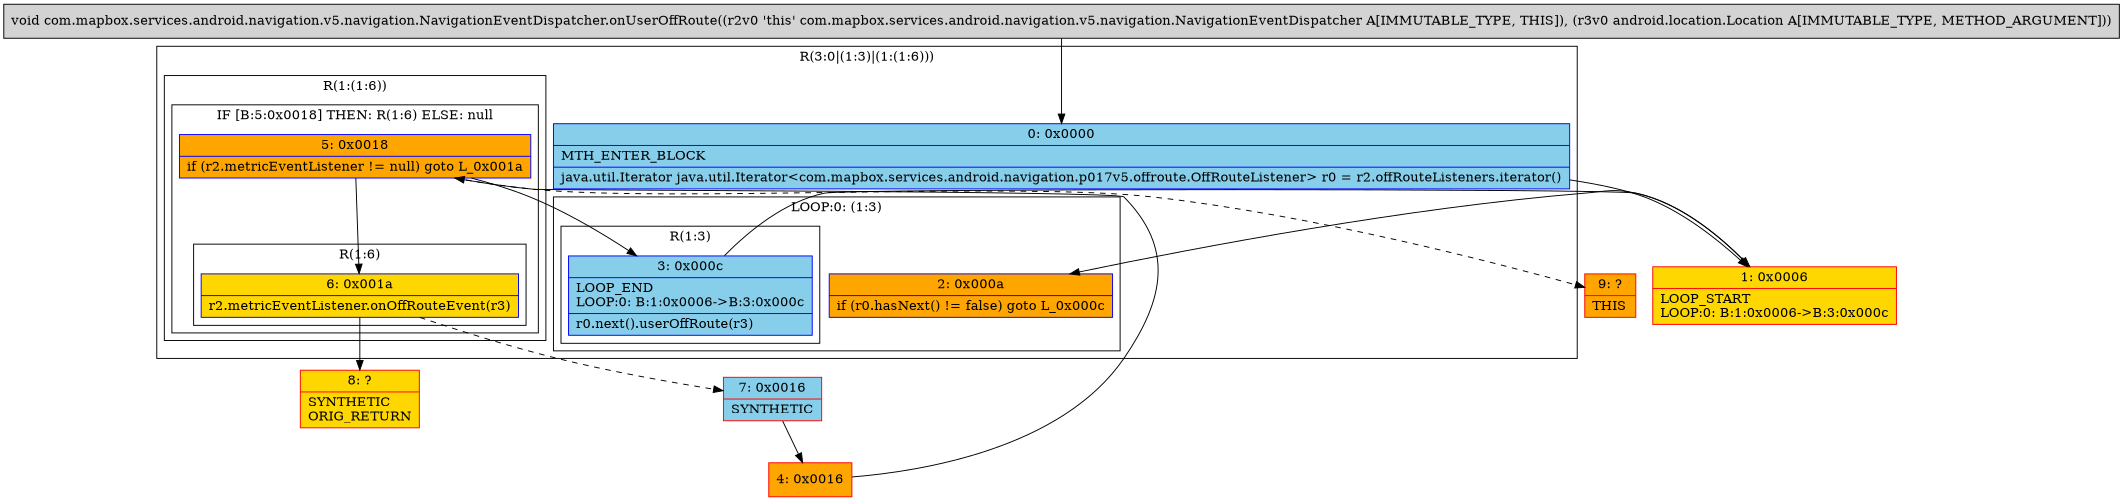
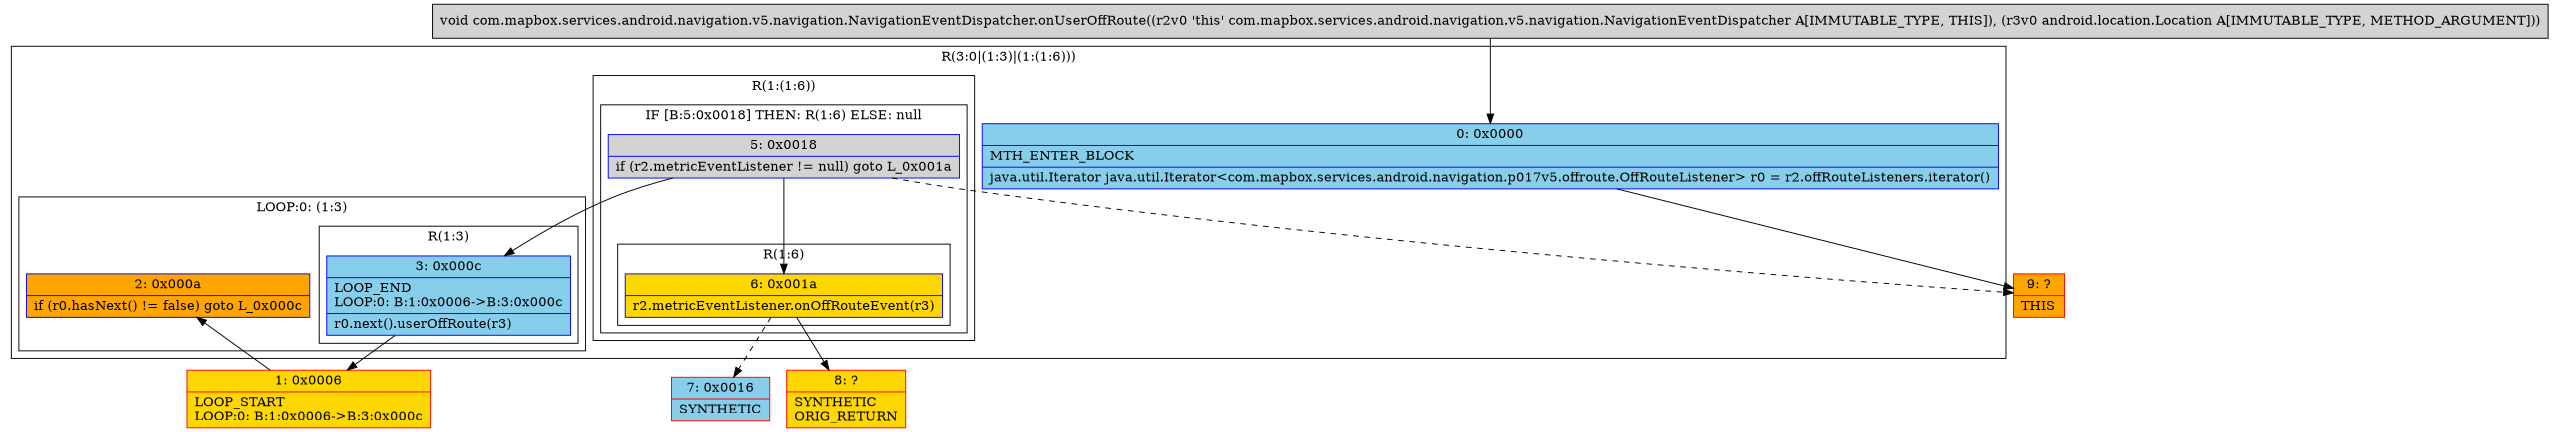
node "5: 0x0018": fillcolor orange -> lightgrey
edge "0: 0x0000" -> "1: 0x0006": now "0: 0x0000" -> "9: ?"
node "4: 0x0016": removed
